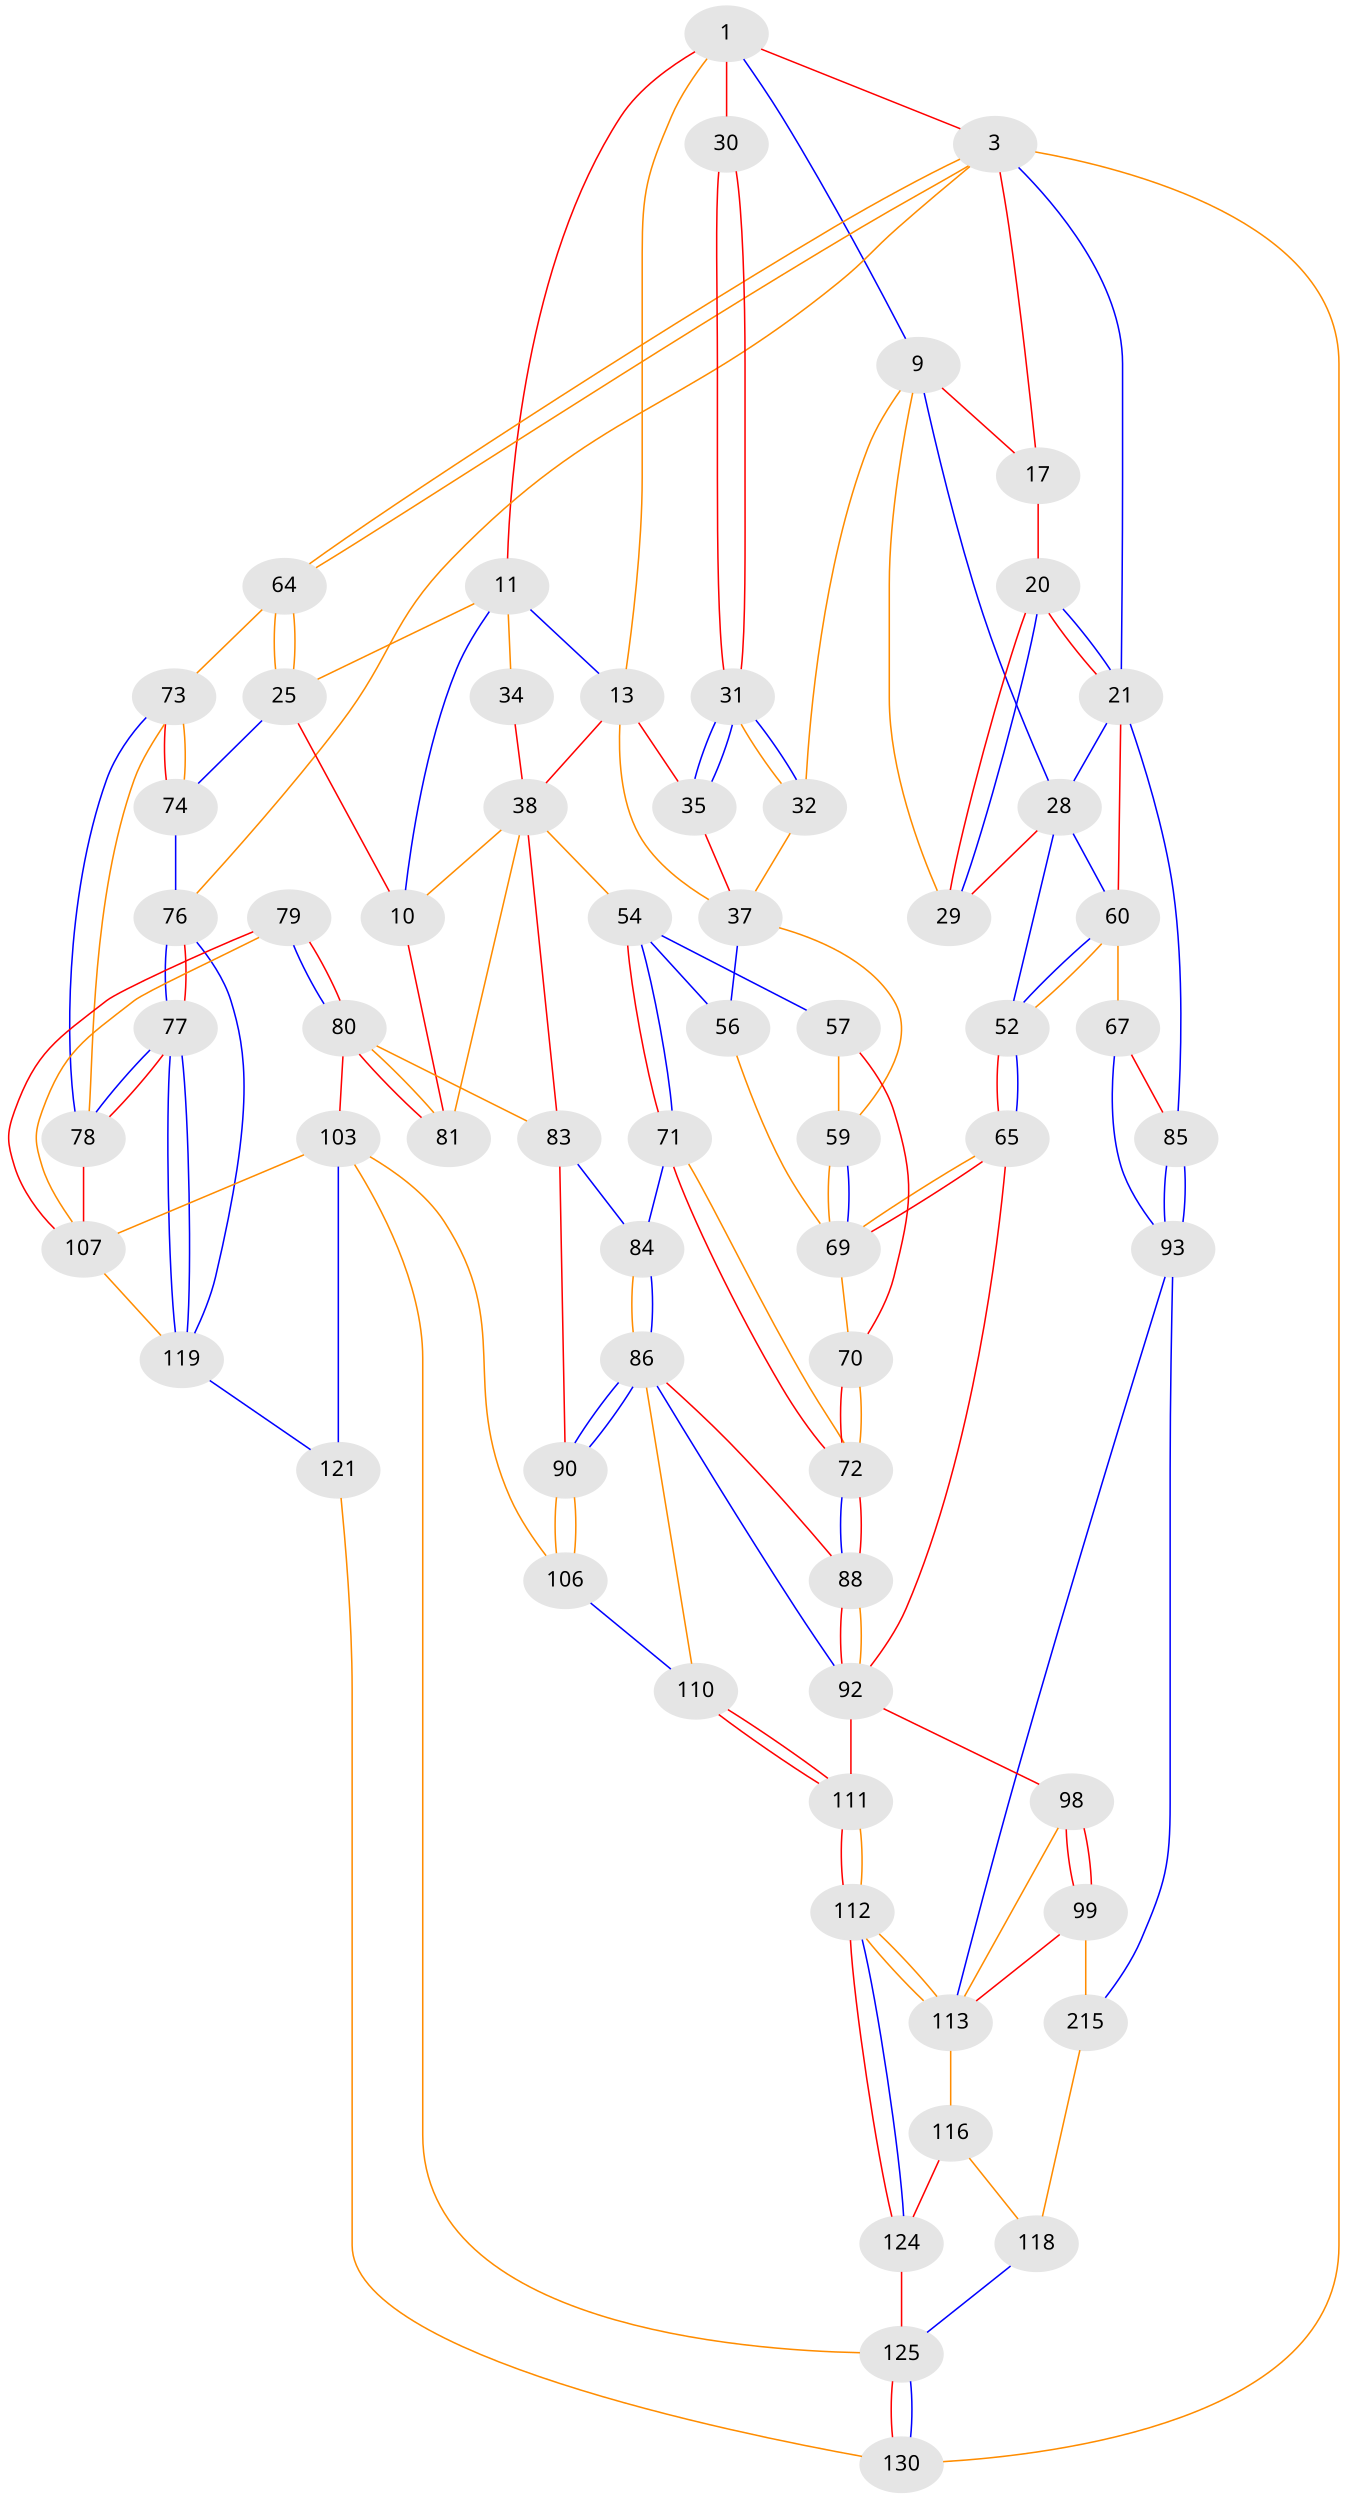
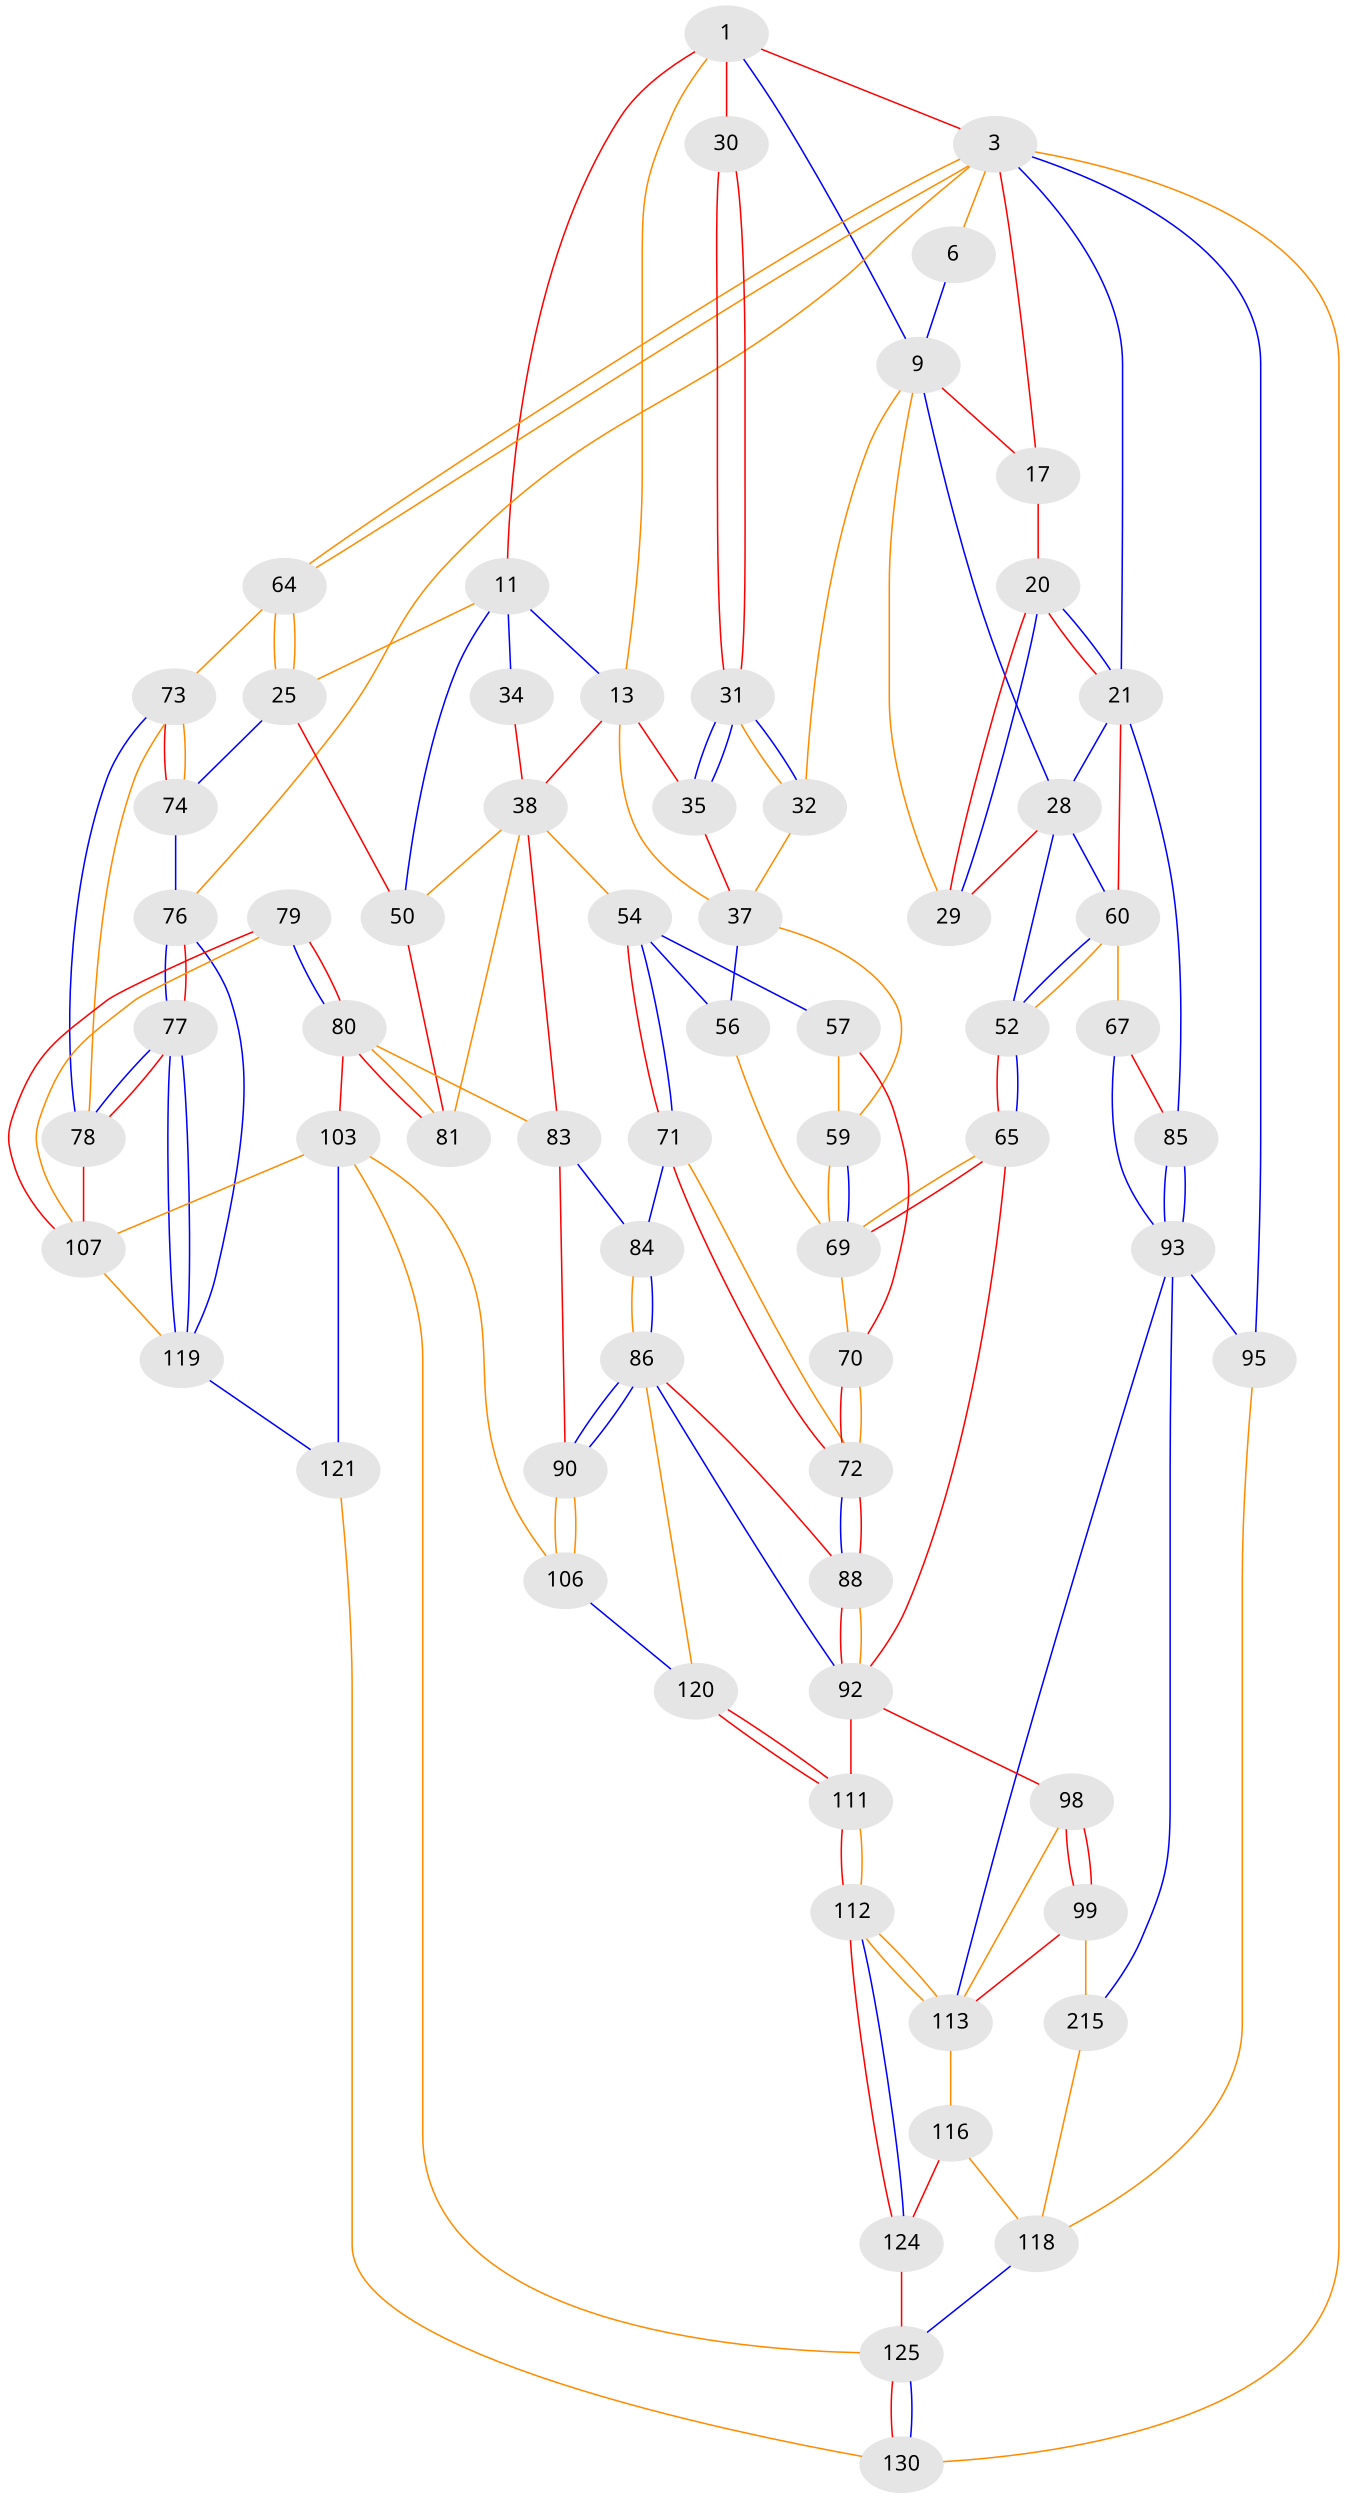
node "6": added
edge "11" -- "34": color darkorange -> blue
node "10": label "10" -> "50"
node "95": added
node "110": label "110" -> "120"
